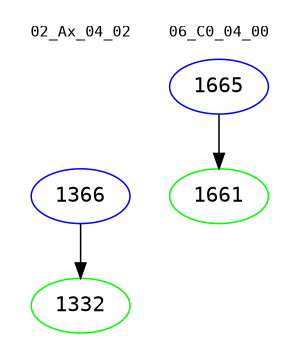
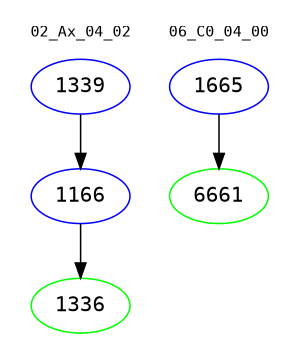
node "1339": added
node "1366": label "1366" -> "1166"
node "1661": label "1661" -> "6661"
node "1332": label "1332" -> "1336"
